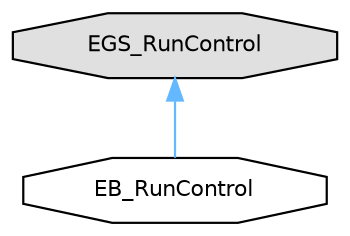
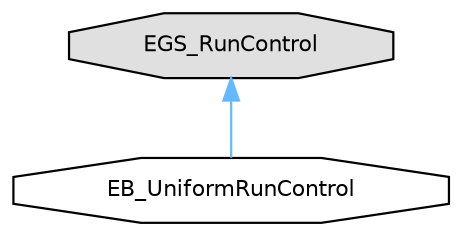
node "EB_RunControl": label "EB_RunControl" -> "EB_UniformRunControl"
